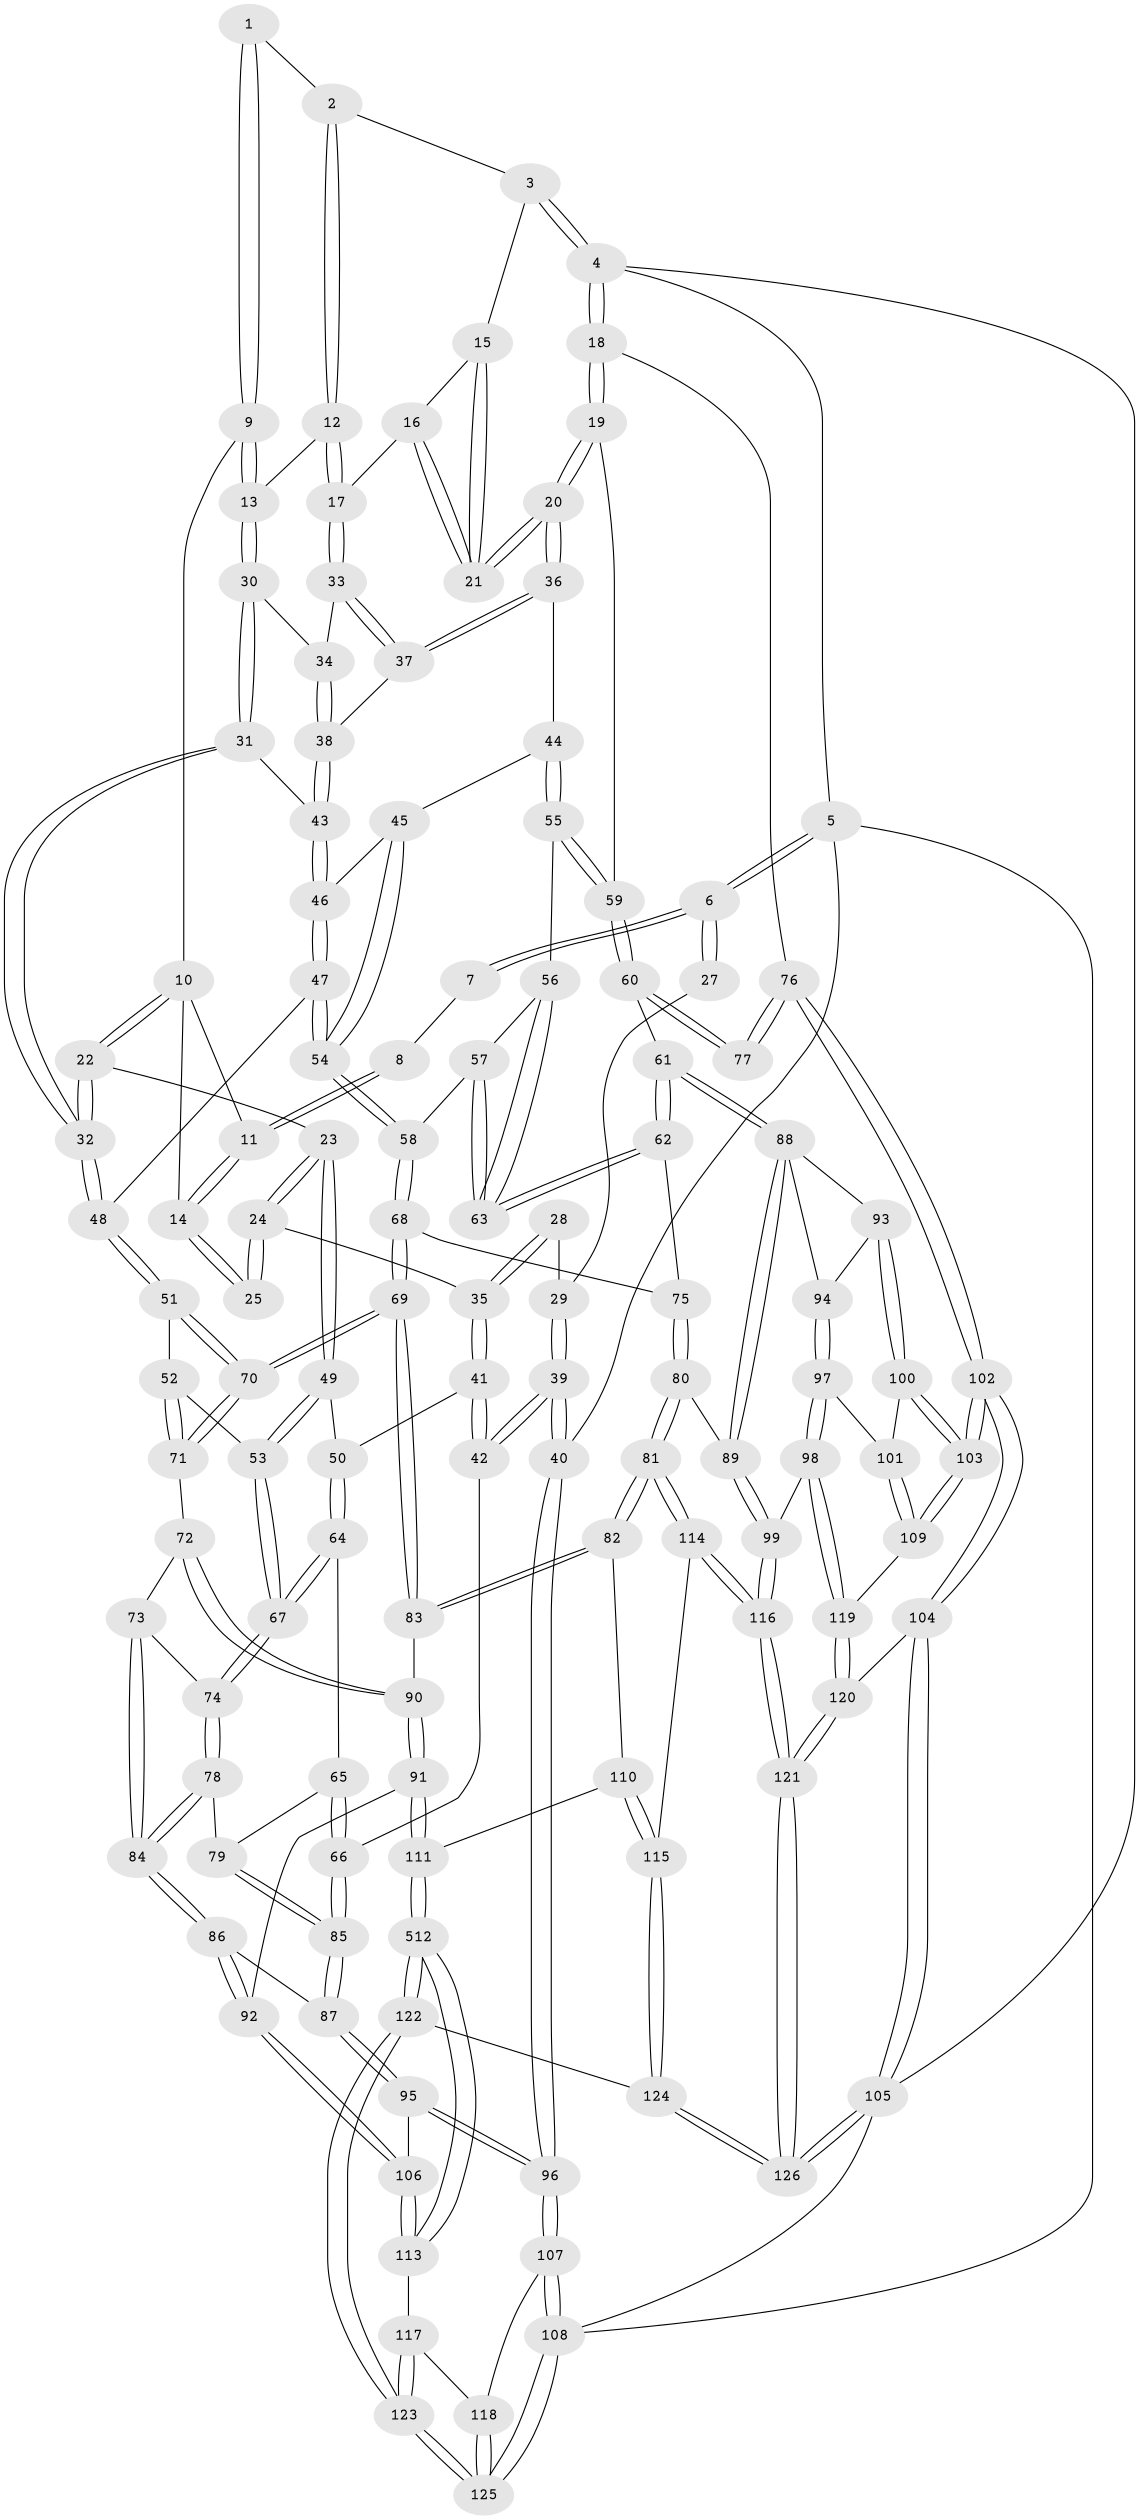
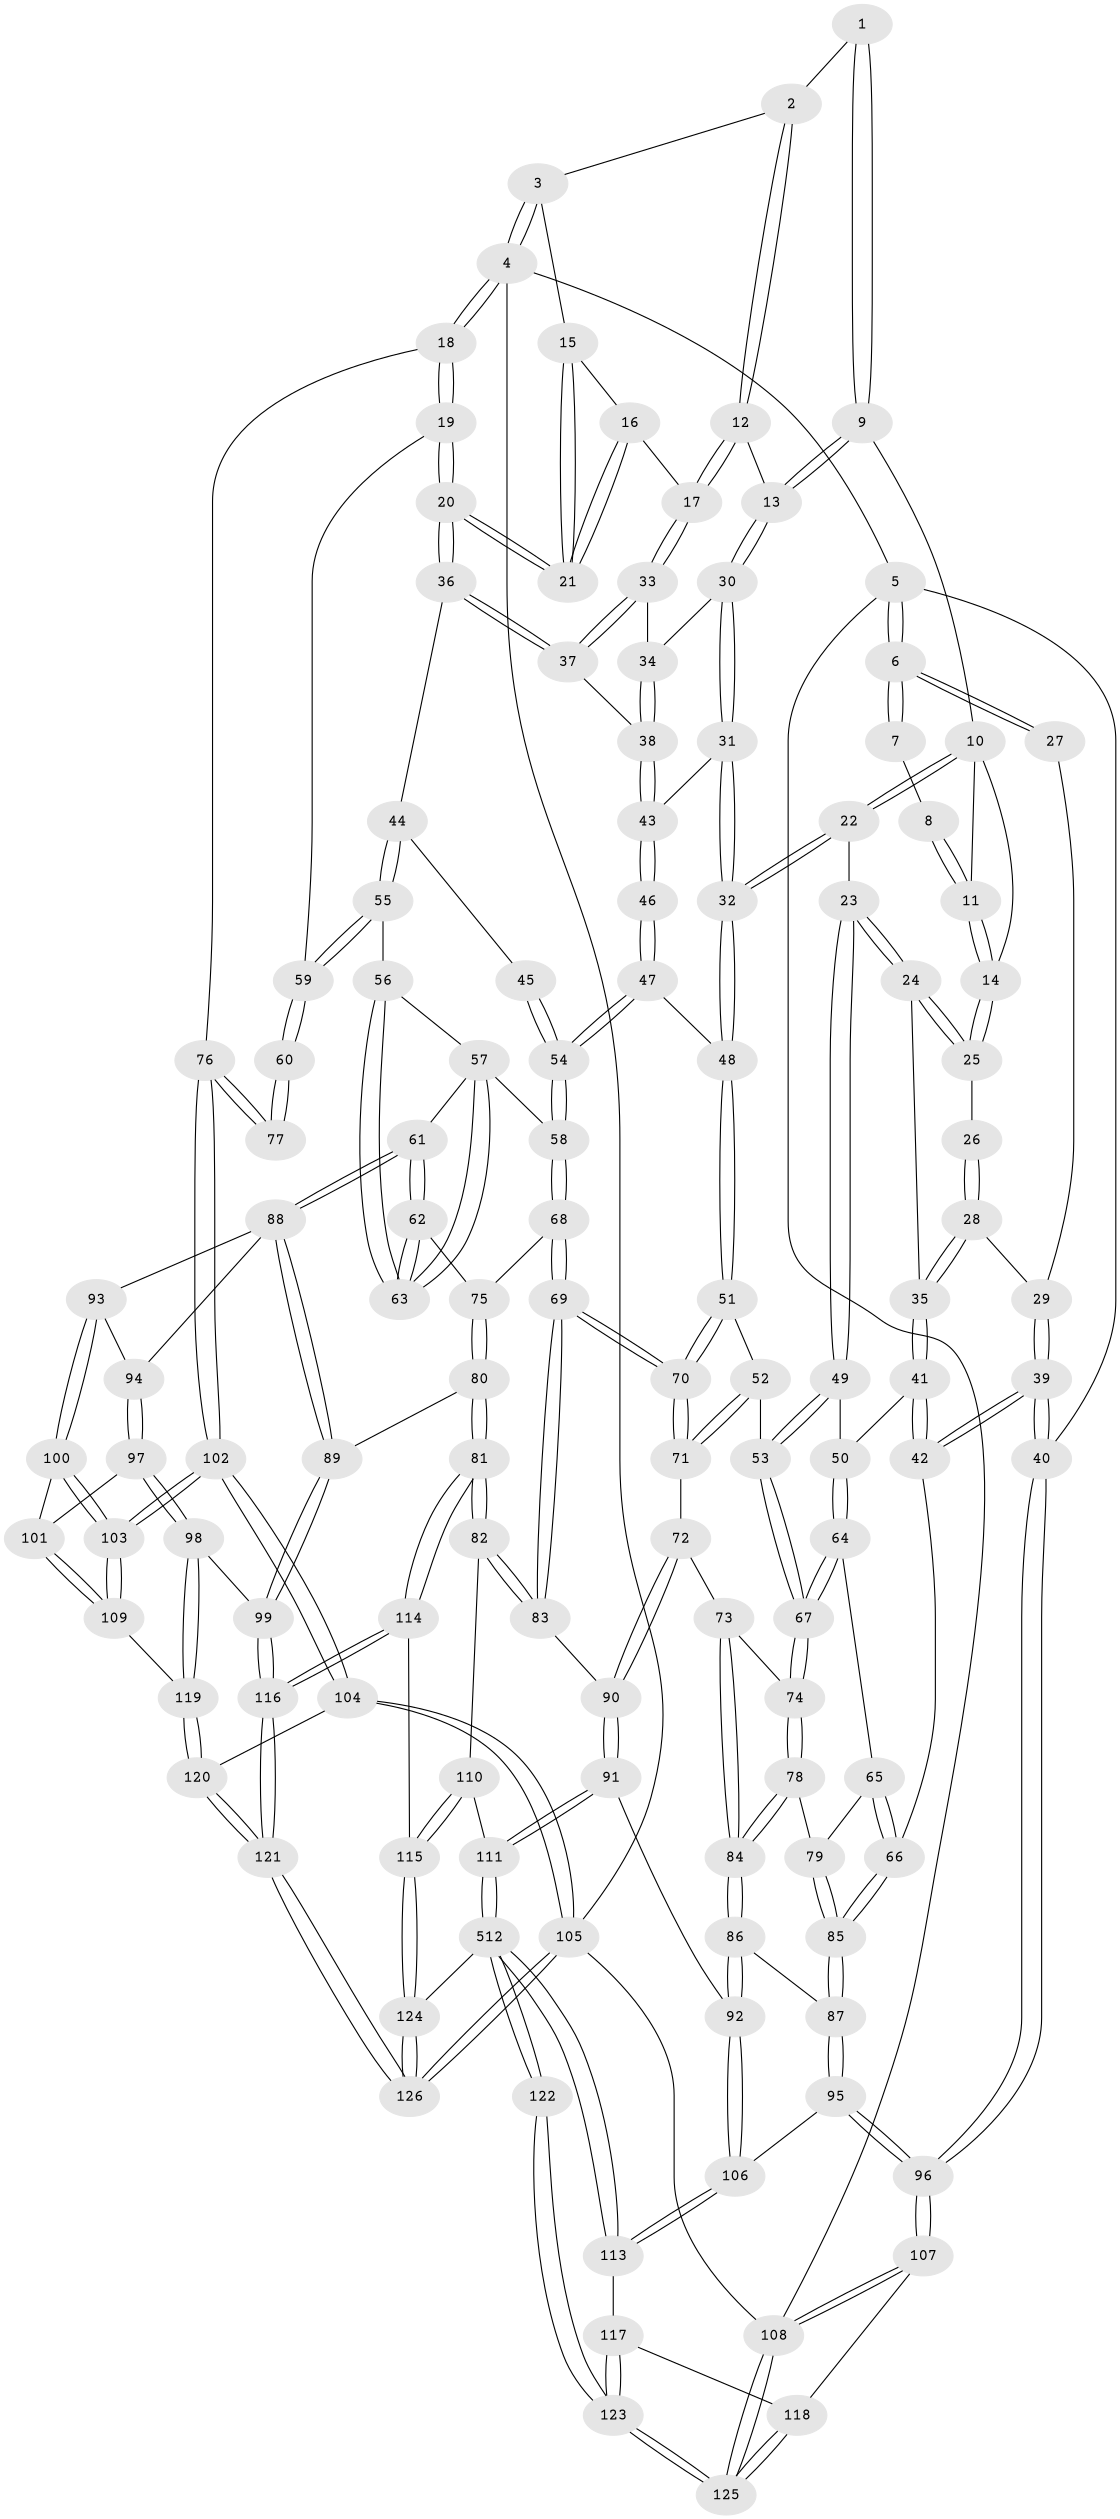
edge "45" -- "46": removed
edge "60" -- "61": now "57" -- "61"
node "26": added
edge "122" -- "124": now "512" -- "124"
